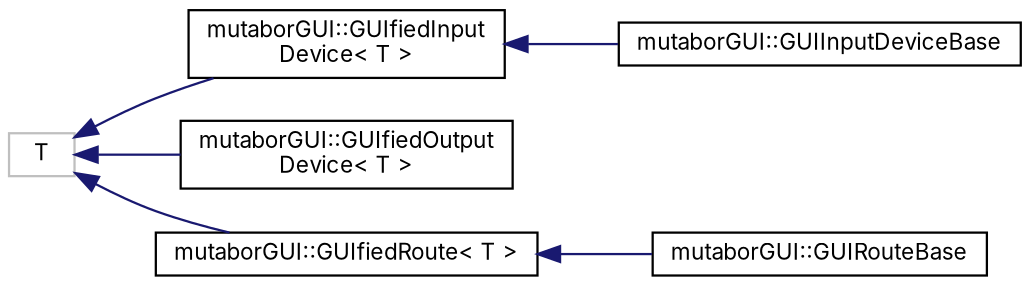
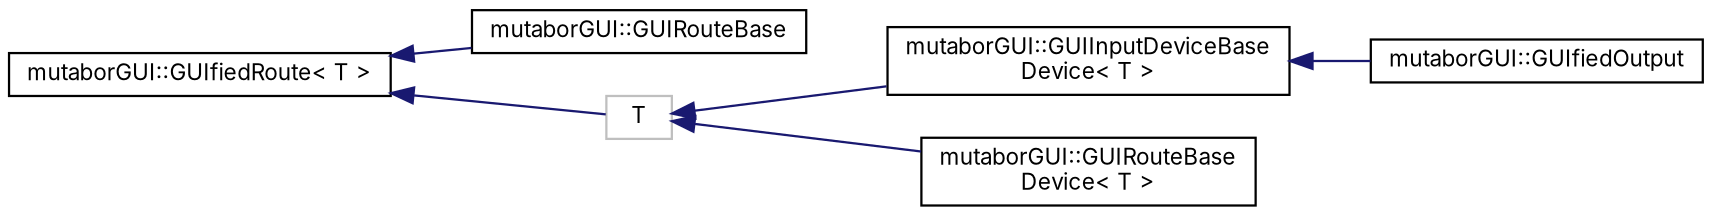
node "mutaborGUI::GUIfiedInput Device< T >": label "mutaborGUI::GUIfiedInput Device< T >" -> "mutaborGUI::GUIInputDeviceBase Device< T >"
node "mutaborGUI::GUIInputDeviceBase": label "mutaborGUI::GUIInputDeviceBase" -> "mutaborGUI::GUIfiedOutput"
node "mutaborGUI::GUIfiedOutput Device< T >": label "mutaborGUI::GUIfiedOutput Device< T >" -> "mutaborGUI::GUIRouteBase Device< T >"
edge "mutaborGUI::GUIfiedRoute< T >" -> "T": reversed
